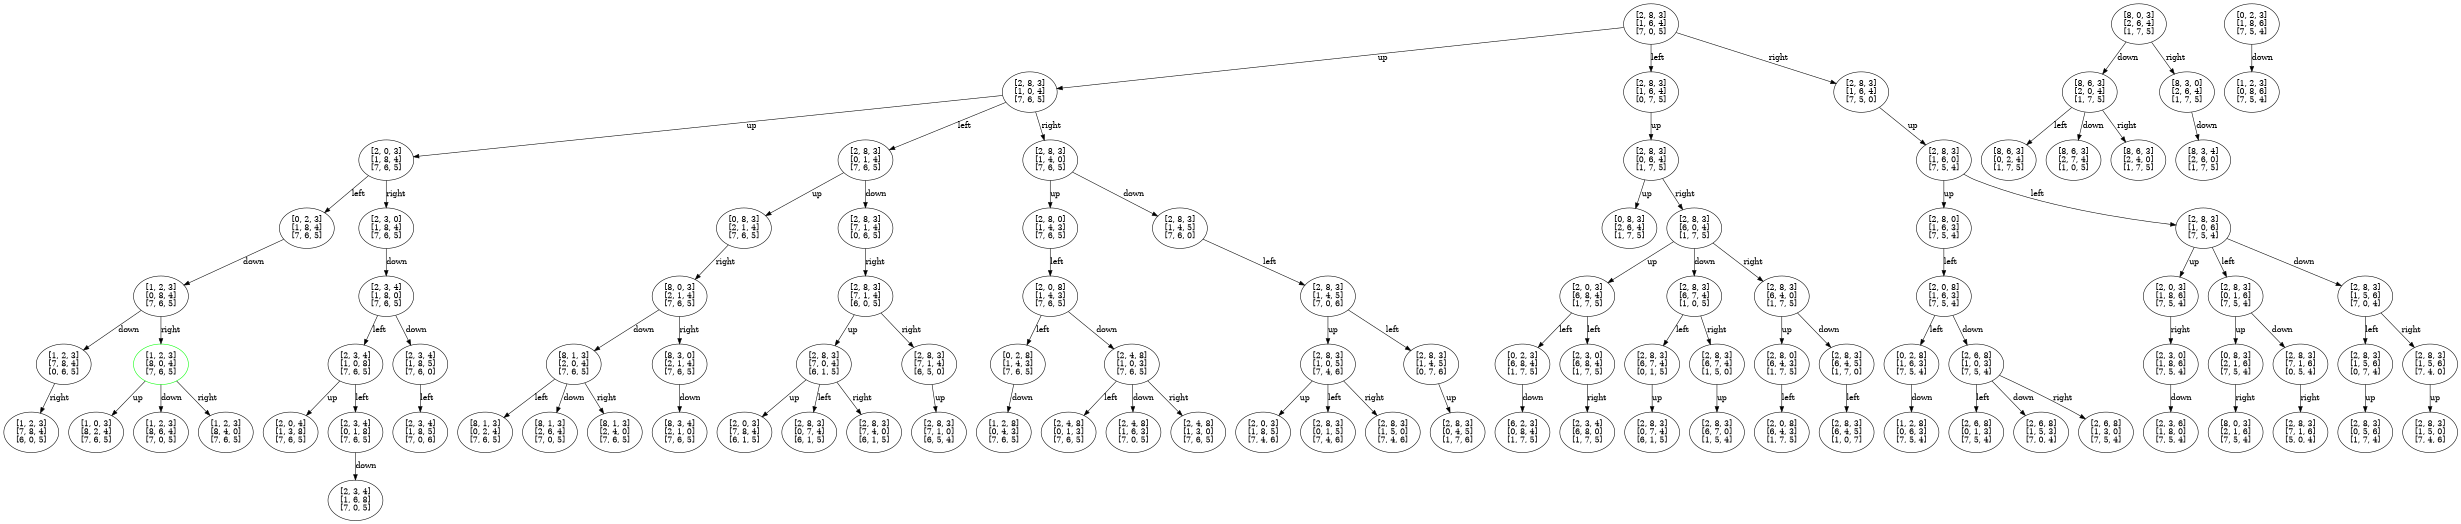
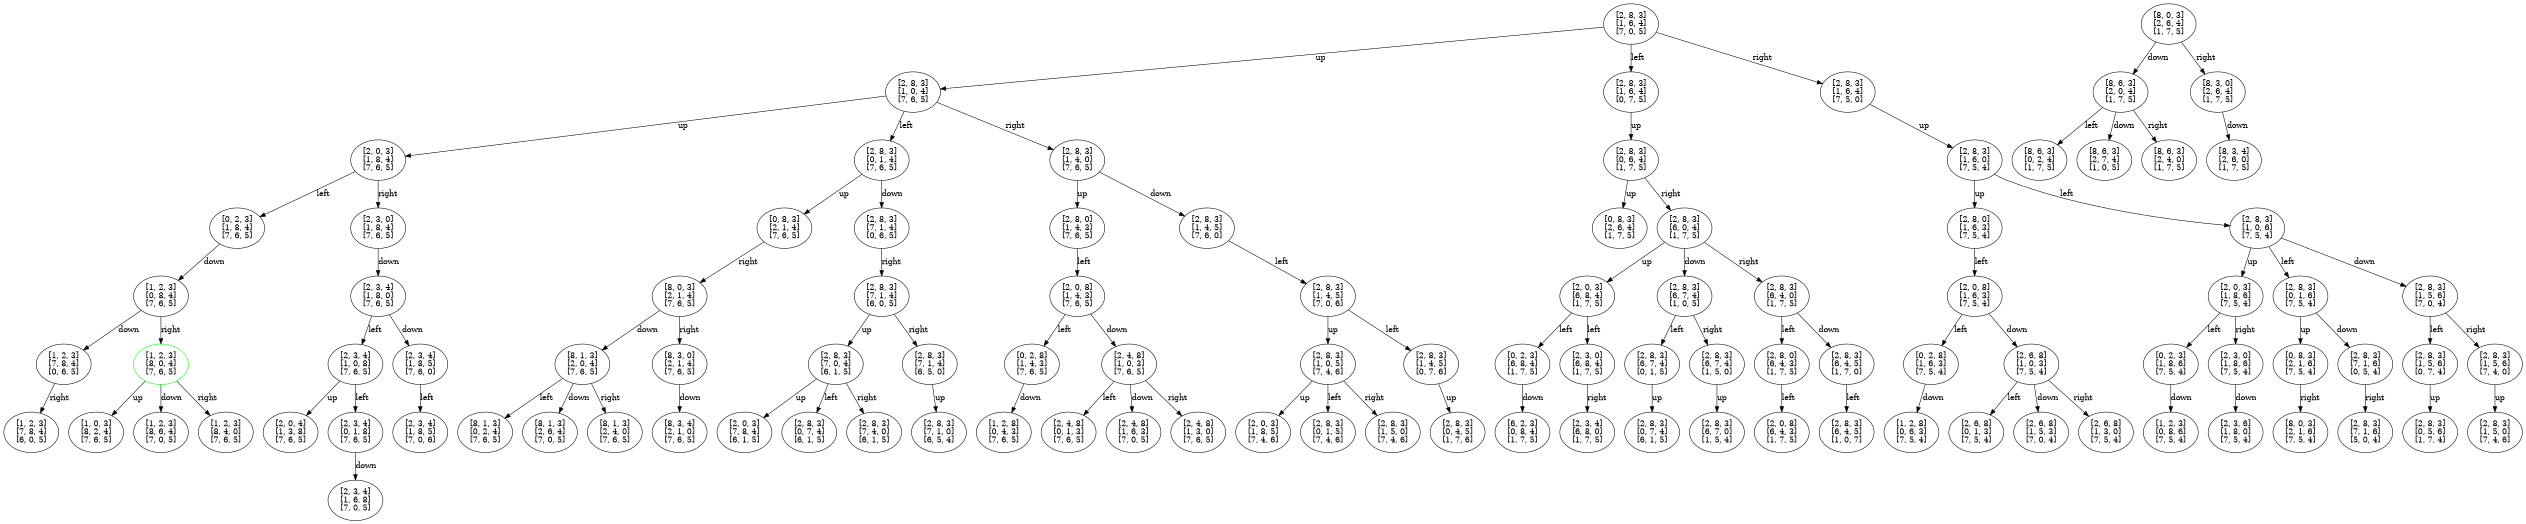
edge "[2, 0, 3] [1, 8, 6] [7, 5, 4]" -> "[0, 2, 3] [1, 8, 6] [7, 5, 4]": added, label "left"
edge "[2, 8, 3] [6, 4, 0] [1, 7, 5]" -> "[2, 8, 0] [6, 4, 3] [1, 7, 5]": label "up" -> "left"
